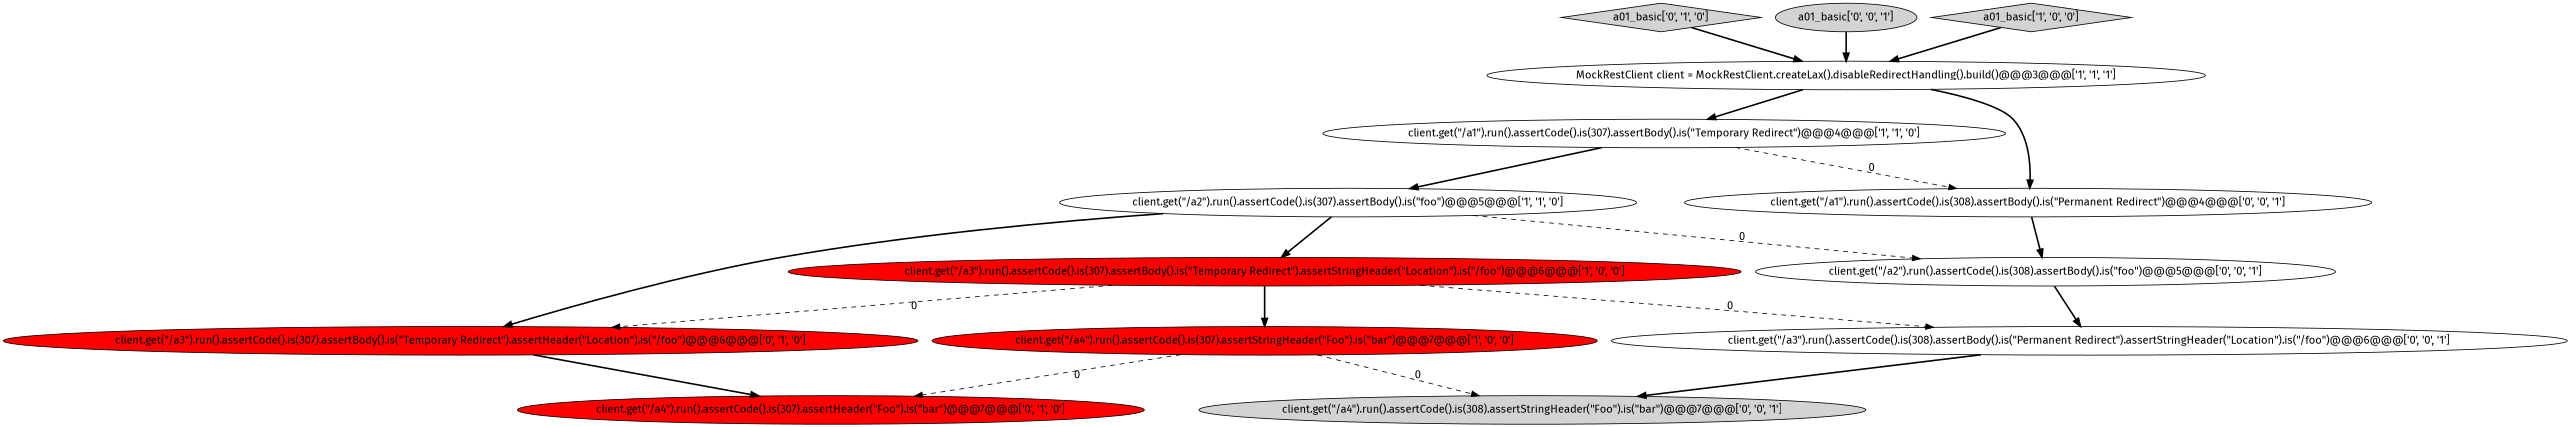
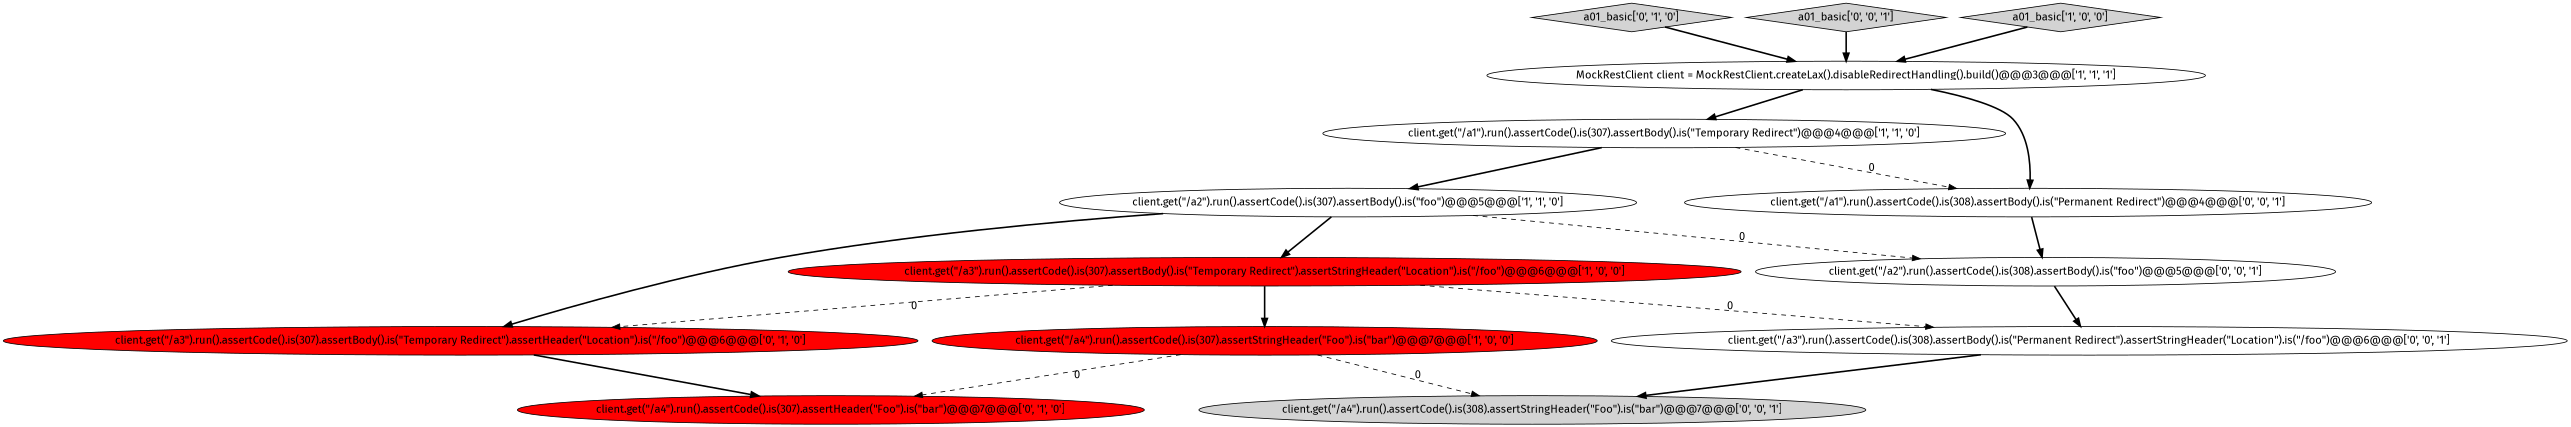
node "a01_basic['0', '0', '1']": shape ellipse -> diamond
